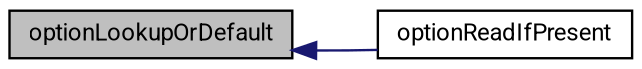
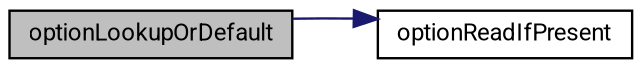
edge "optionReadIfPresent" -> "optionLookupOrDefault": reversed
